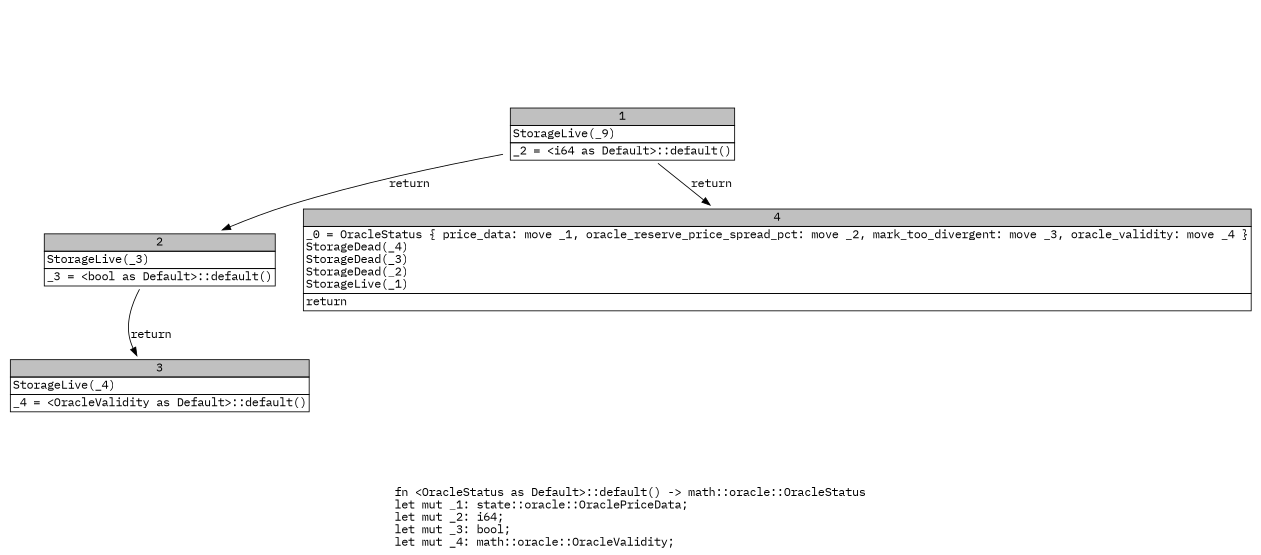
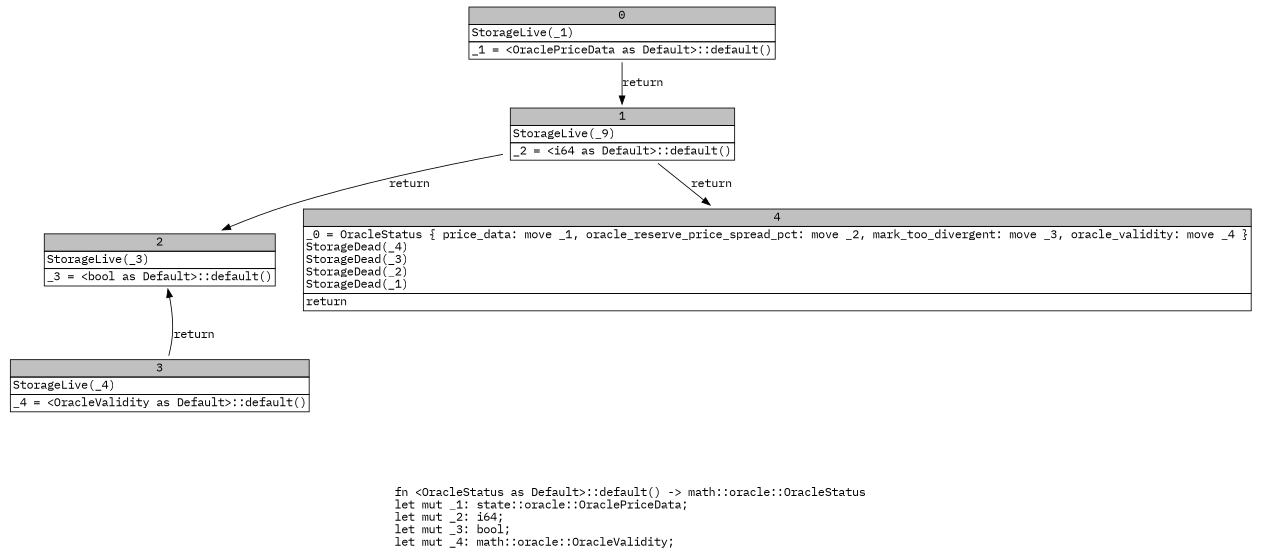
node "0": added
node "4": text "StorageLive(_1)" -> "StorageDead(_1)"
edge "2" -> "3": reversed
